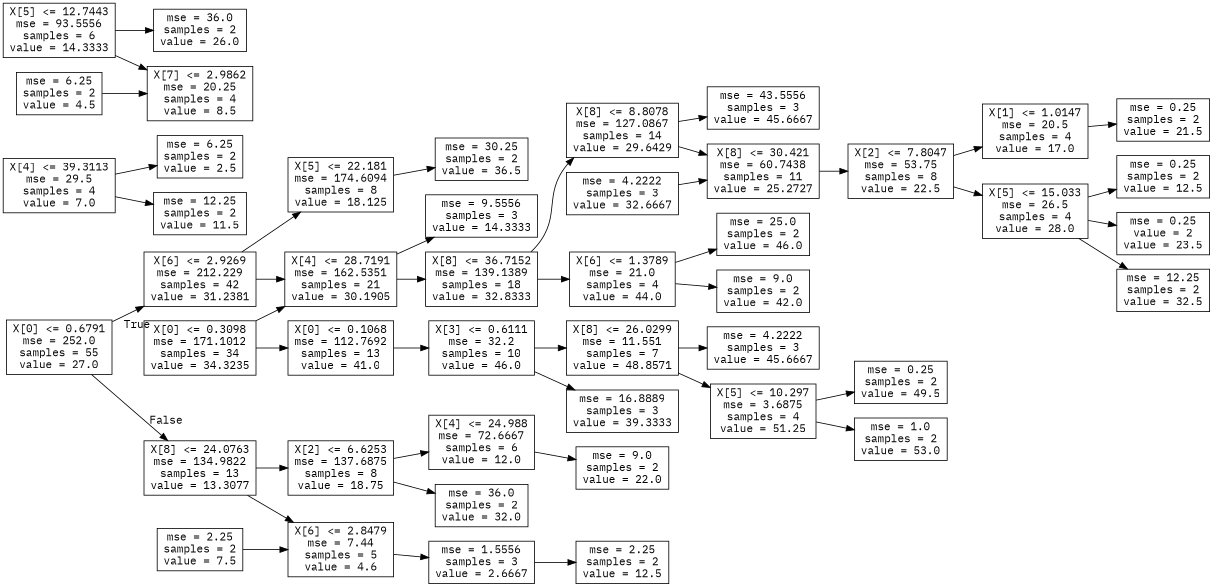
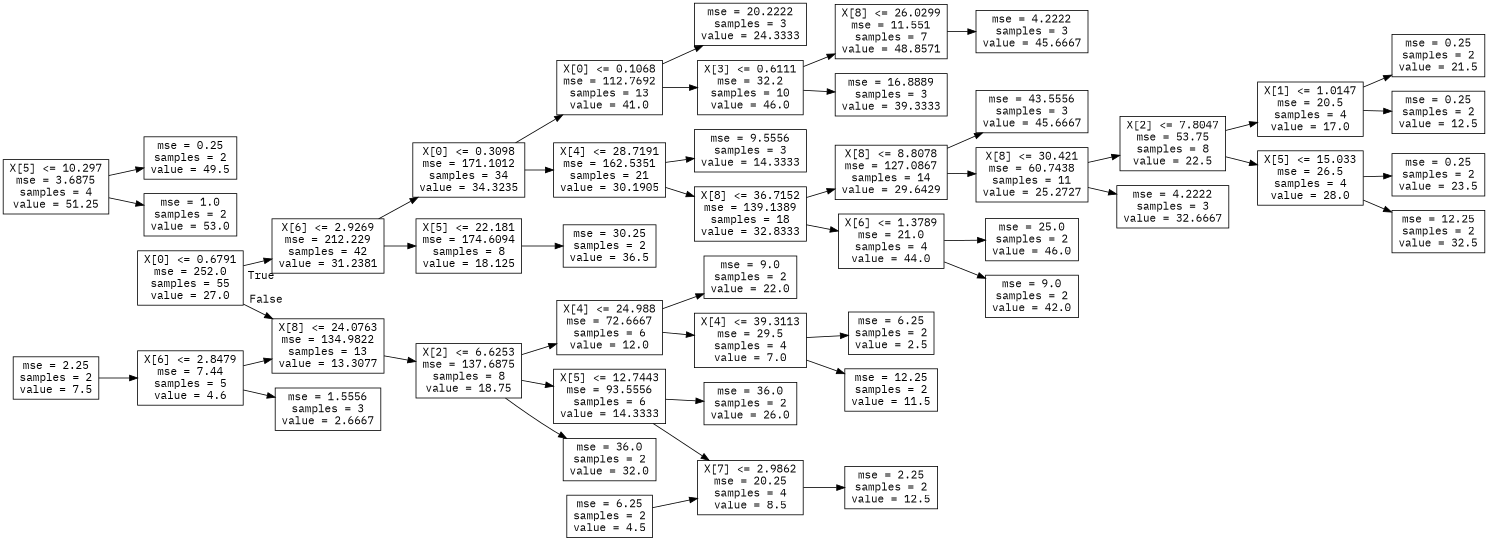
node "mse = 20.2222 samples = 3 value = 24.3333": added
edge "mse = 4.2222 samples = 3 value = 32.6667" -> "X[8] <= 30.421 mse = 60.7438 samples = 11 value = 25.2727": reversed
edge "X[5] <= 15.033 mse = 26.5 samples = 4 value = 28.0" -> "mse = 0.25 samples = 2 value = 12.5": now "X[1] <= 1.0147 mse = 20.5 samples = 4 value = 17.0" -> "mse = 0.25 samples = 2 value = 12.5"
node "mse = 0.25 value = 2 value = 23.5": label "mse = 0.25 value = 2 value = 23.5" -> "mse = 0.25 samples = 2 value = 23.5"
edge "X[6] <= 2.9269 mse = 212.229 samples = 42 value = 31.2381" -> "X[4] <= 28.7191 mse = 162.5351 samples = 21 value = 30.1905": now "X[6] <= 2.9269 mse = 212.229 samples = 42 value = 31.2381" -> "X[0] <= 0.3098 mse = 171.1012 samples = 34 value = 34.3235"
edge "X[4] <= 24.988 mse = 72.6667 samples = 6 value = 12.0" -> "X[4] <= 39.3113 mse = 29.5 samples = 4 value = 7.0": added
edge "X[8] <= 26.0299 mse = 11.551 samples = 7 value = 48.8571" -> "X[5] <= 10.297 mse = 3.6875 samples = 4 value = 51.25": removed
edge "X[2] <= 6.6253 mse = 137.6875 samples = 8 value = 18.75" -> "X[5] <= 12.7443 mse = 93.5556 samples = 6 value = 14.3333": added
edge "X[8] <= 24.0763 mse = 134.9822 samples = 13 value = 13.3077" -> "X[6] <= 2.8479 mse = 7.44 samples = 5 value = 4.6": reversed
edge "mse = 1.5556 samples = 3 value = 2.6667" -> "mse = 2.25 samples = 2 value = 12.5": now "X[7] <= 2.9862 mse = 20.25 samples = 4 value = 8.5" -> "mse = 2.25 samples = 2 value = 12.5"
